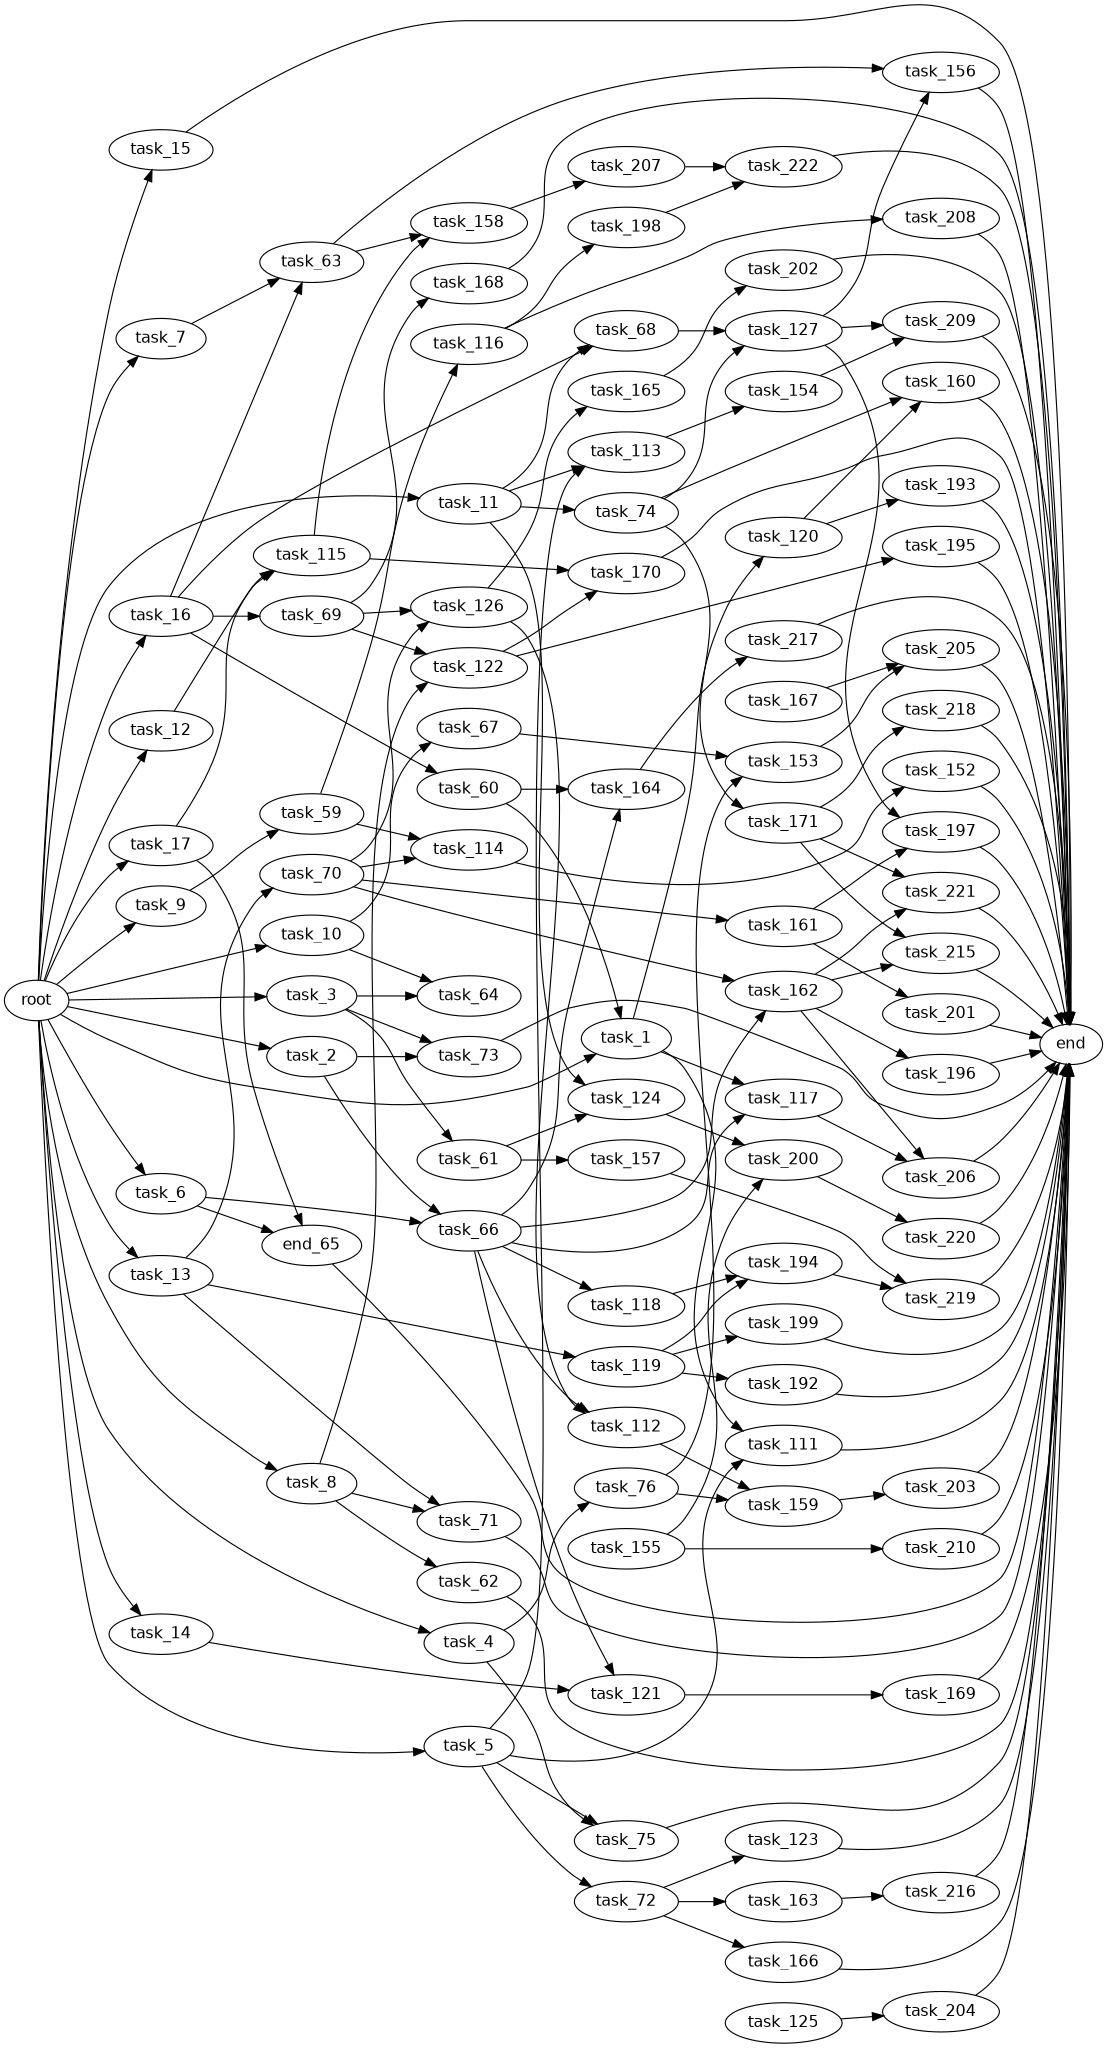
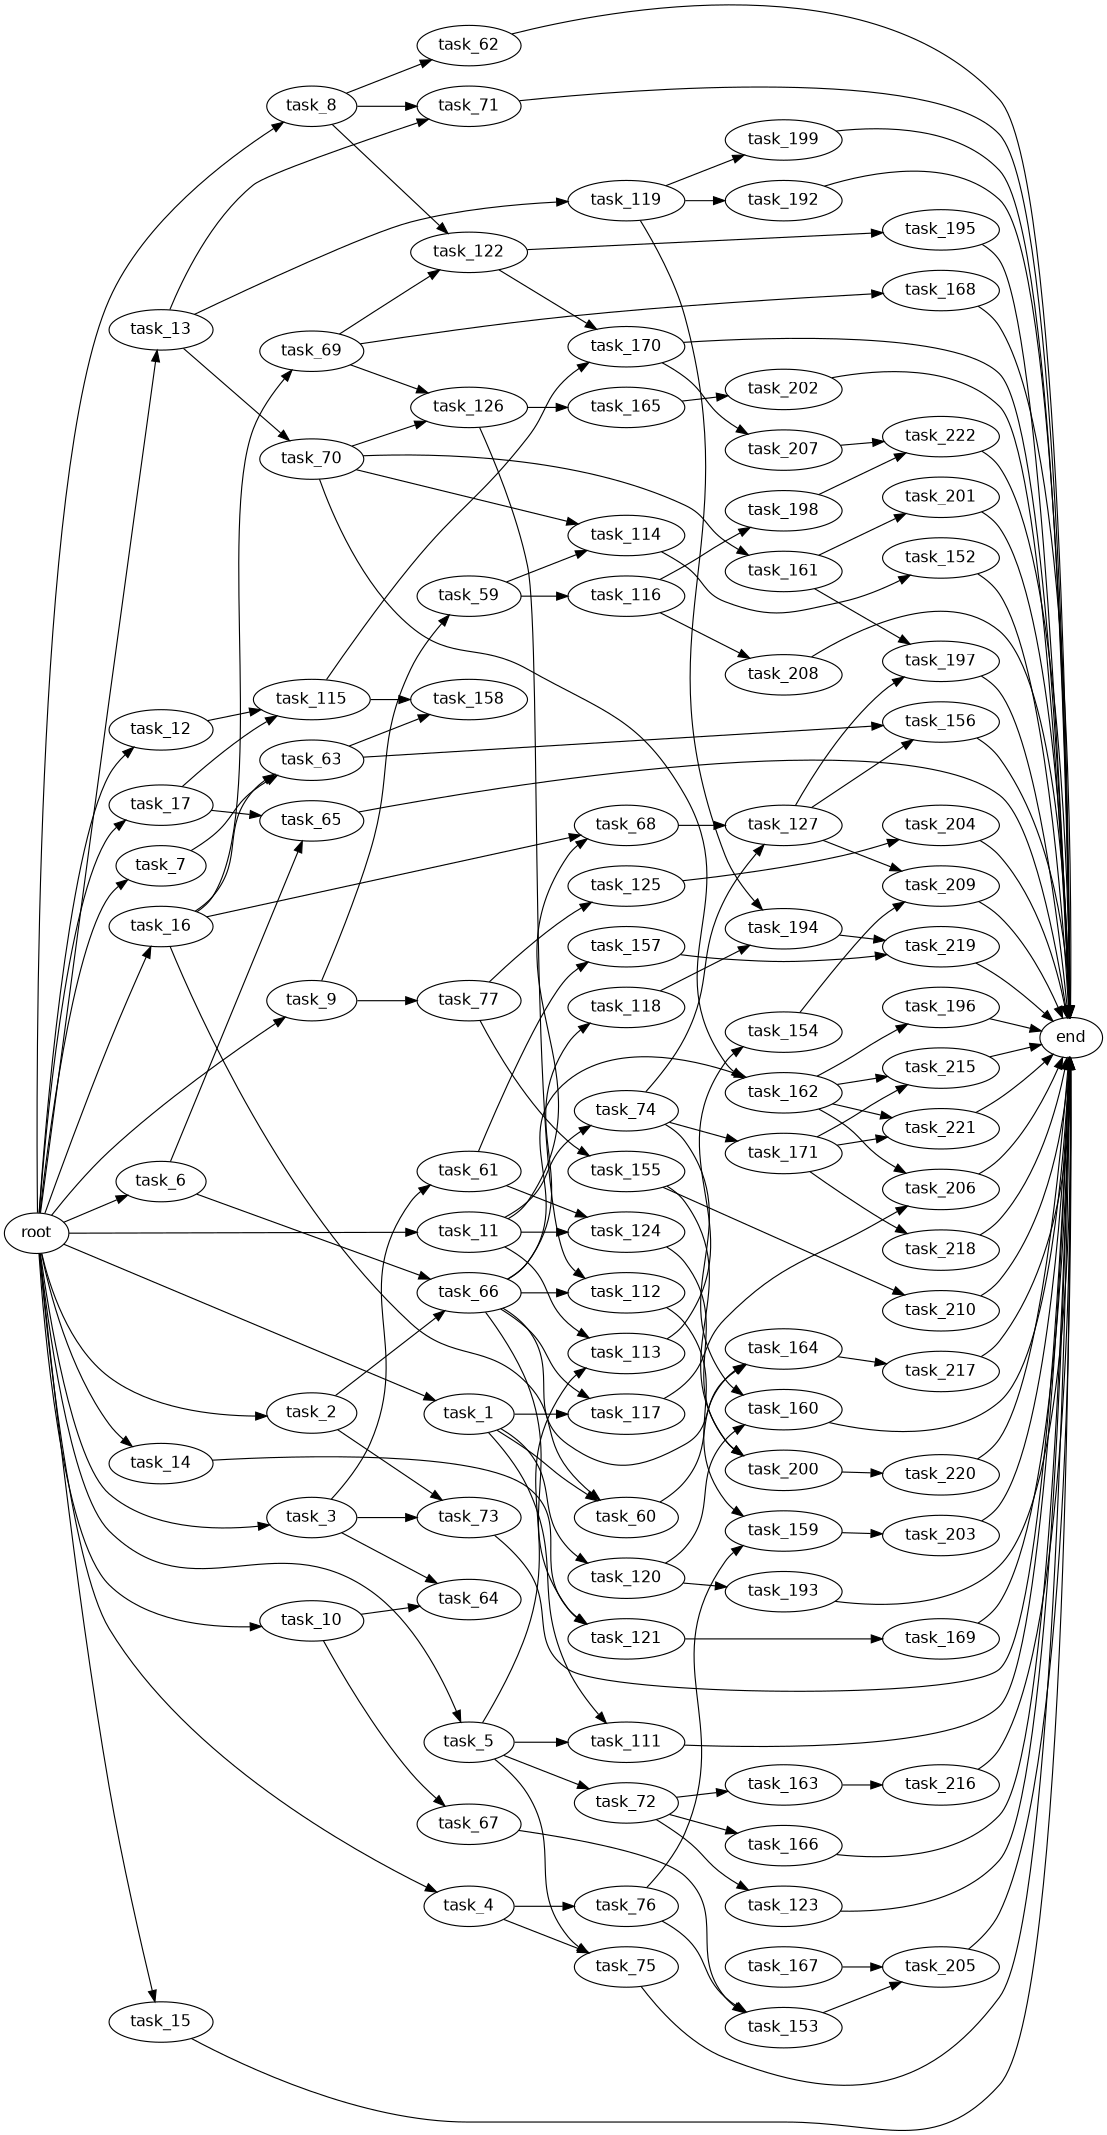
edge "task_158" -> "task_207": now "task_170" -> "task_207"
edge "task_60" -> "task_1": reversed
node "task_77": added
node "end_65": label "end_65" -> "task_65"
